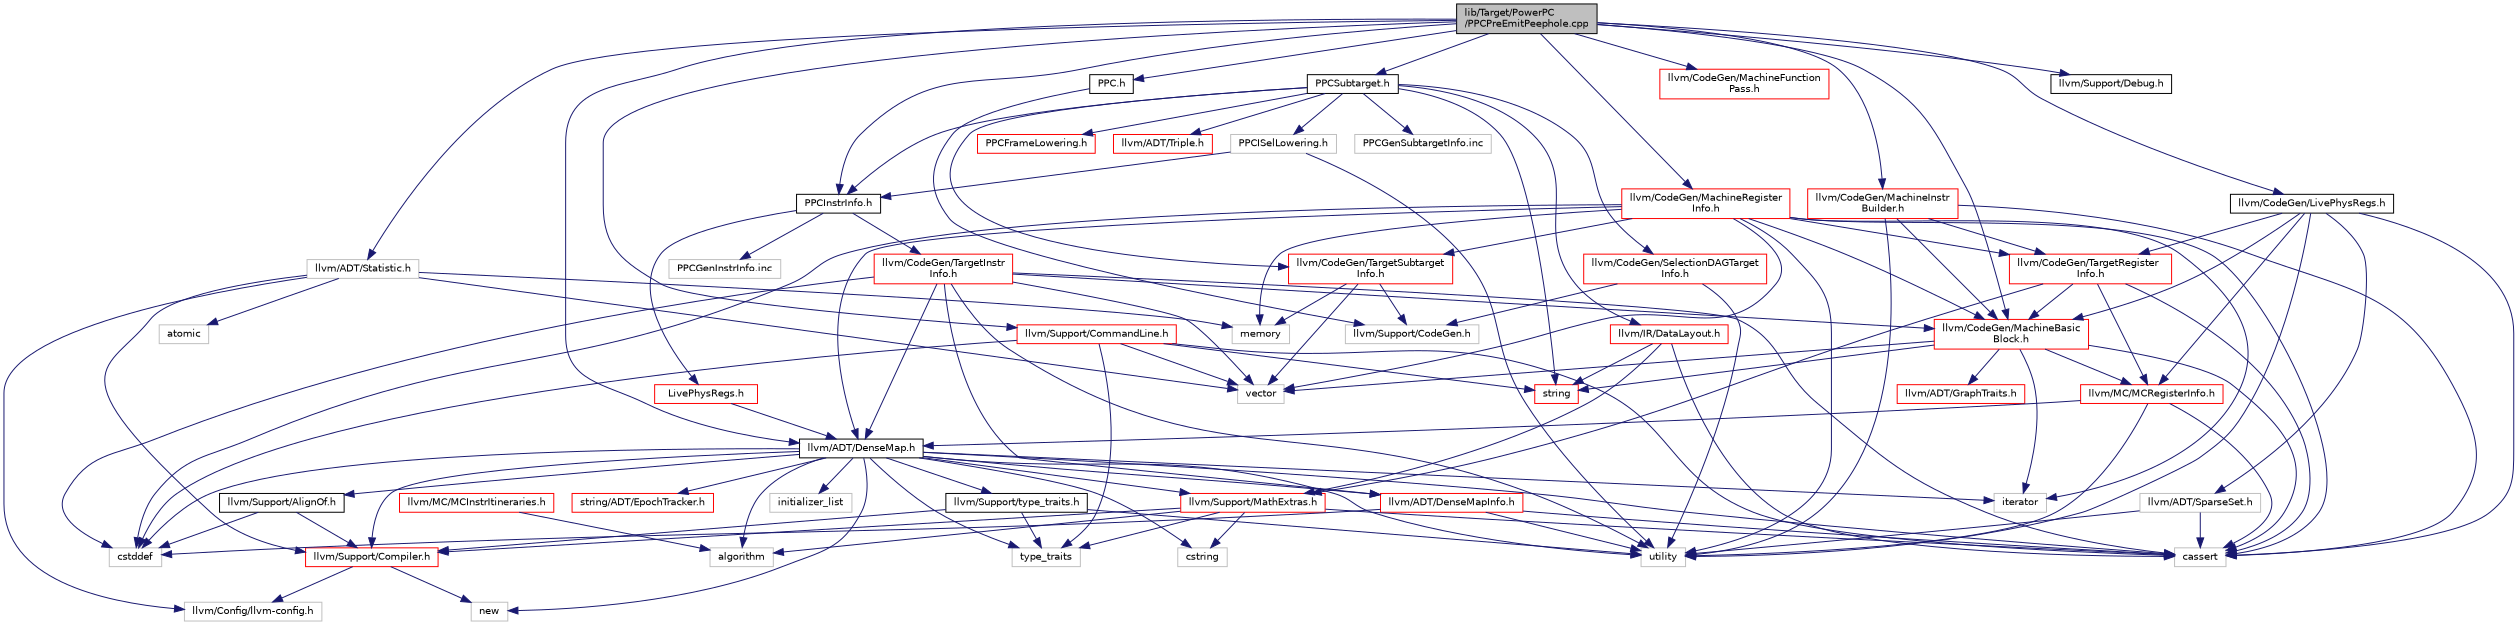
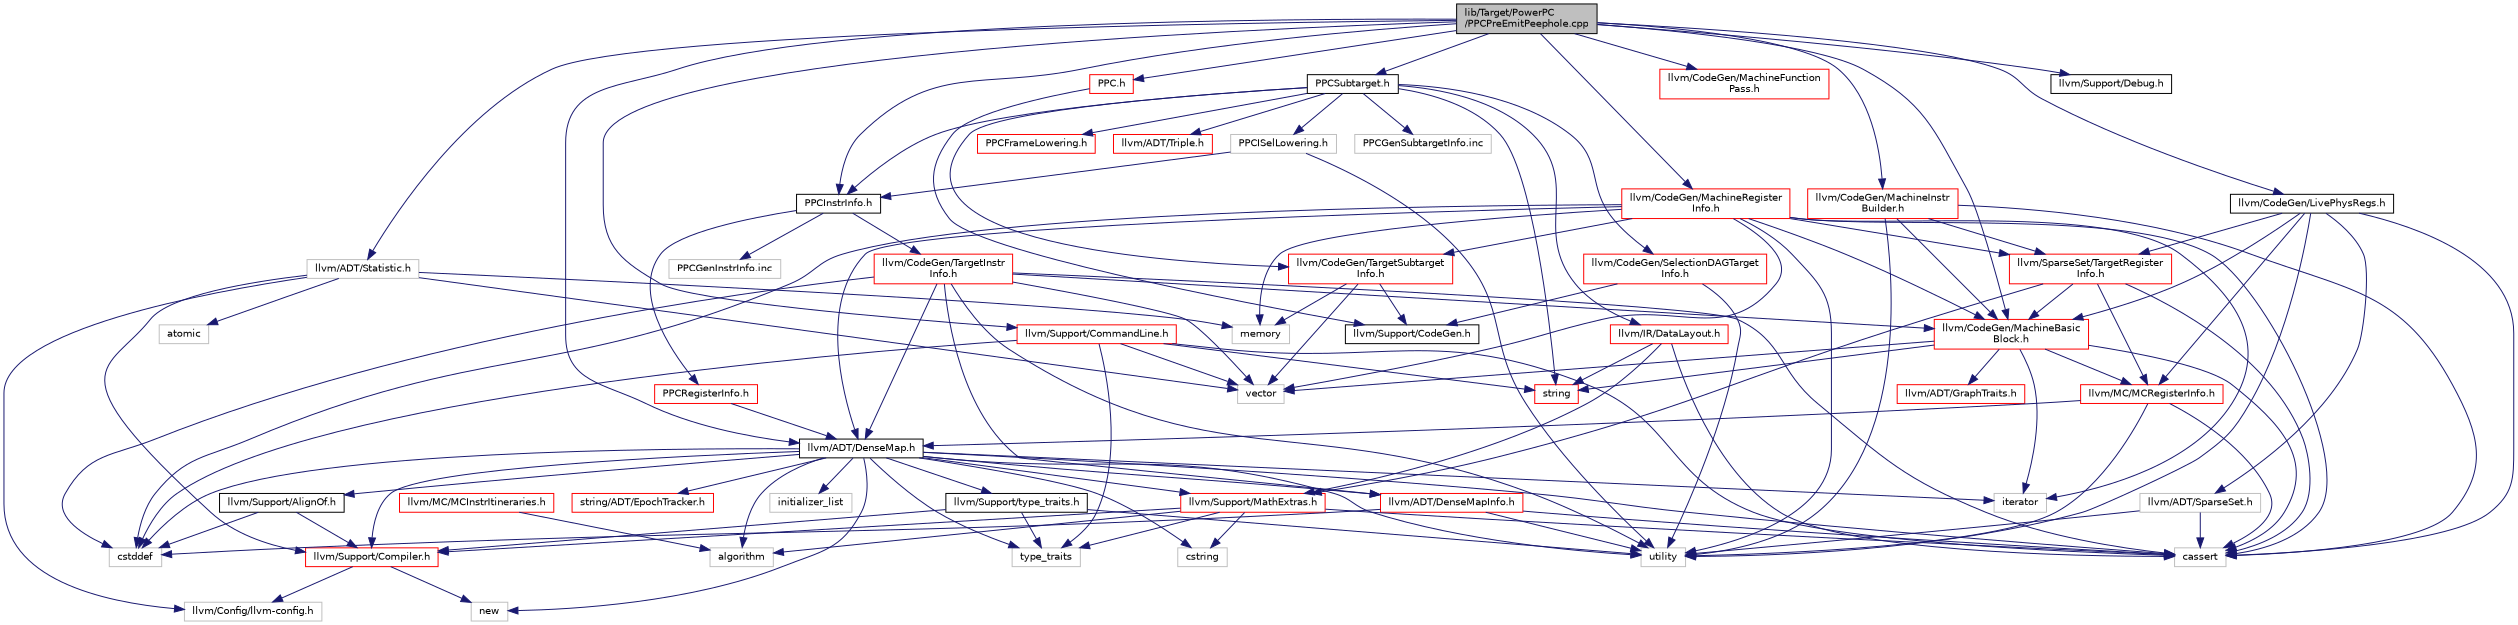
node "PPC.h": color black -> red
node "llvm/CodeGen/TargetRegister Info.h": label "llvm/CodeGen/TargetRegister Info.h" -> "llvm/SparseSet/TargetRegister Info.h"
node "llvm/Support/CodeGen.h": color grey75 -> black
node "LivePhysRegs.h": label "LivePhysRegs.h" -> "PPCRegisterInfo.h"
